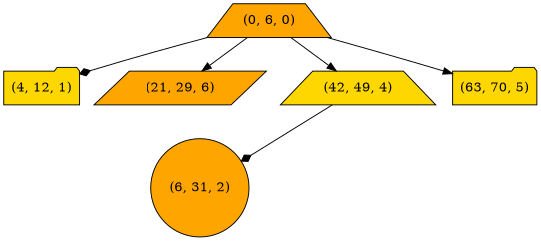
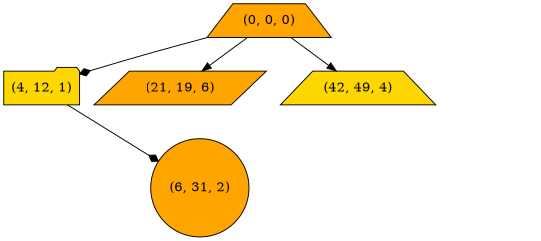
node "(0, 6, 0)": label "(0, 6, 0)" -> "(0, 0, 0)"
node "(21, 29, 6)": label "(21, 29, 6)" -> "(21, 19, 6)"
node "(63, 70, 5)": removed
edge "(42, 49, 4)" -> "(6, 31, 2)": now "(4, 12, 1)" -> "(6, 31, 2)"
